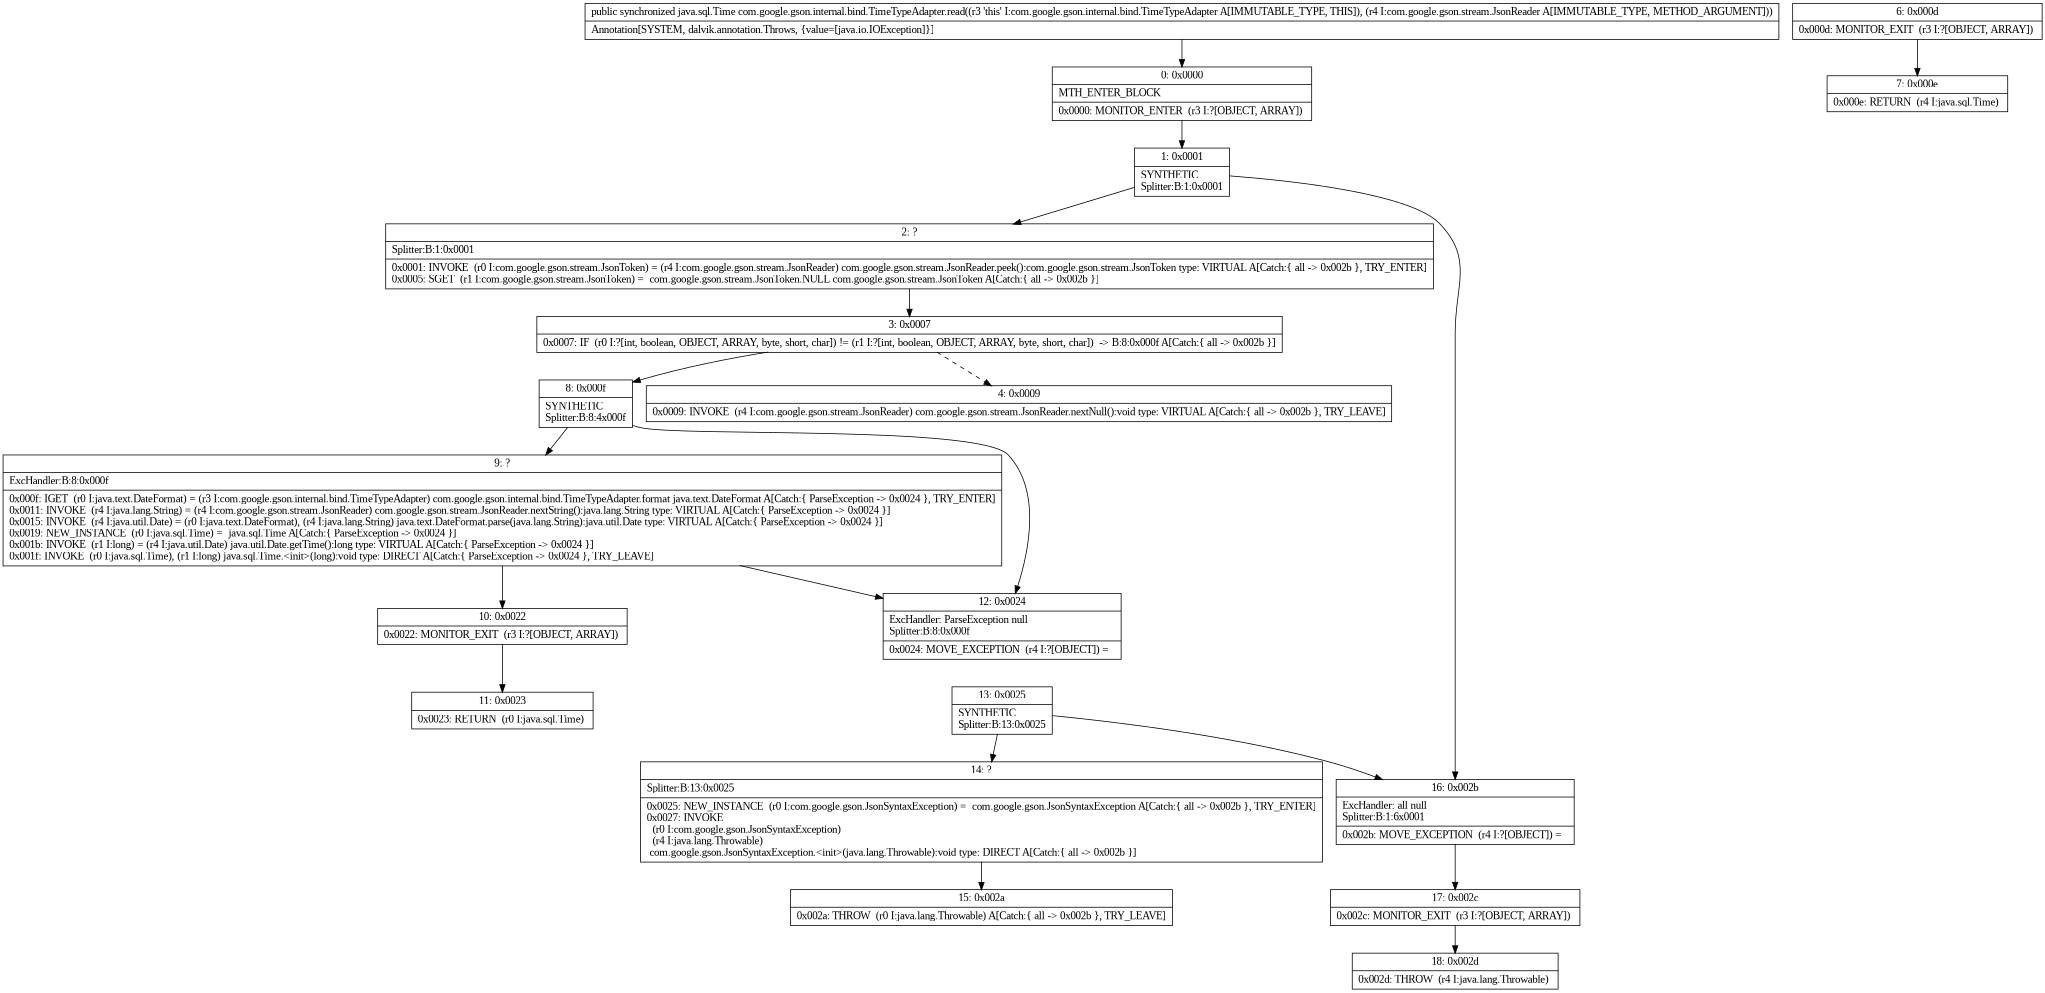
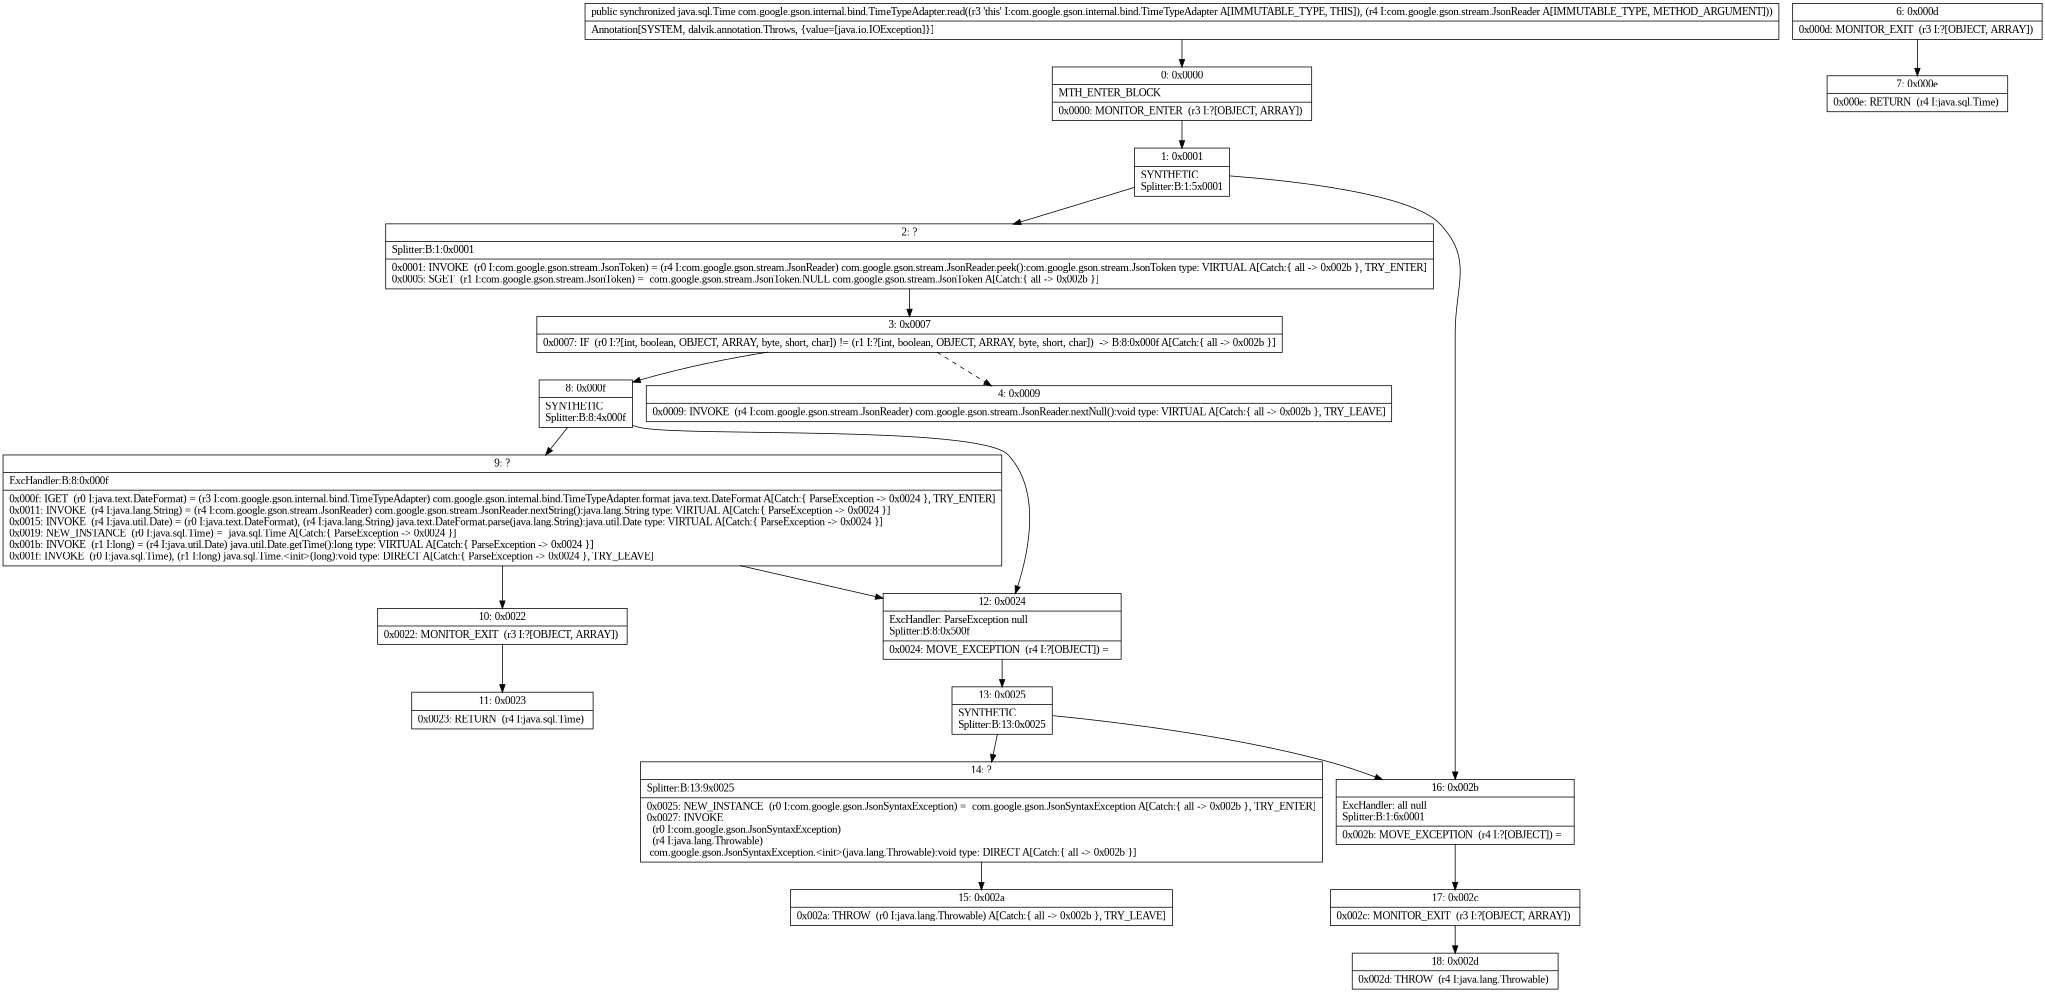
node "1: 0x0001": text "Splitter:B:1:0x0001" -> "Splitter:B:1:5x0001"
node "12: 0x0024": text "Splitter:B:8:0x000f" -> "Splitter:B:8:0x500f"
edge "12: 0x0024" -> "13: 0x0025": added
node "11: 0x0023": text "0x0023: RETURN  (r0 I:java.sql.Time)" -> "0x0023: RETURN  (r4 I:java.sql.Time)"
node "14: ?": text "Splitter:B:13:0x0025" -> "Splitter:B:13:9x0025"
